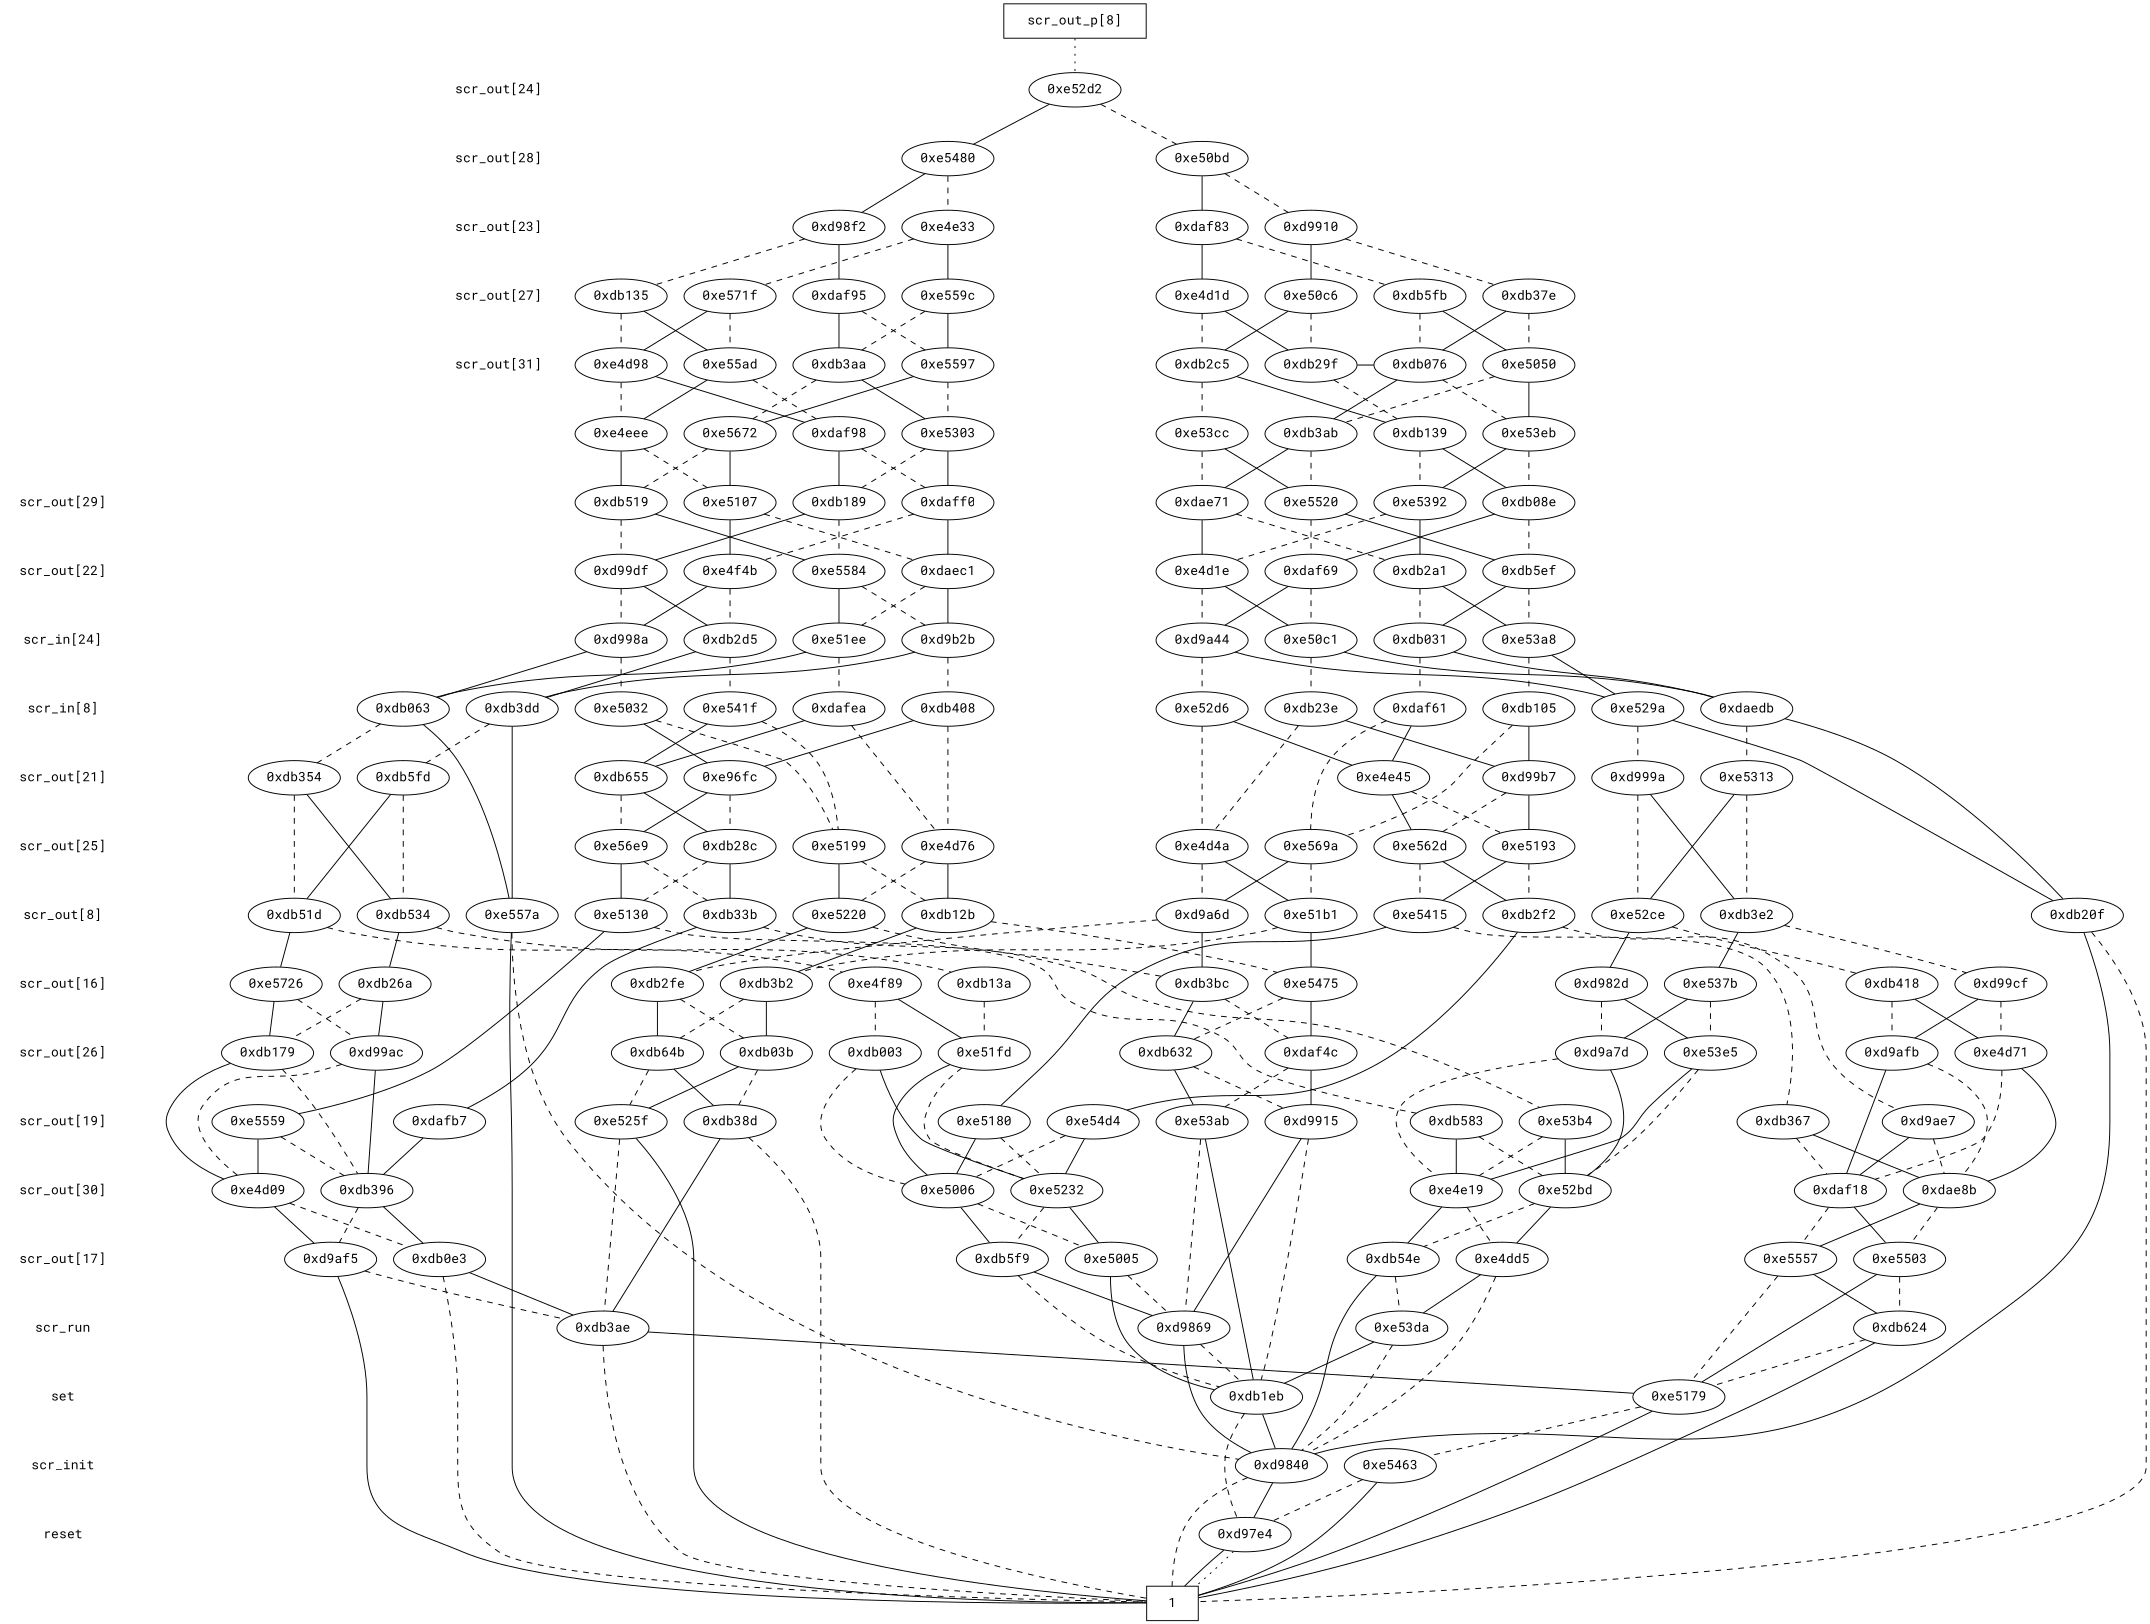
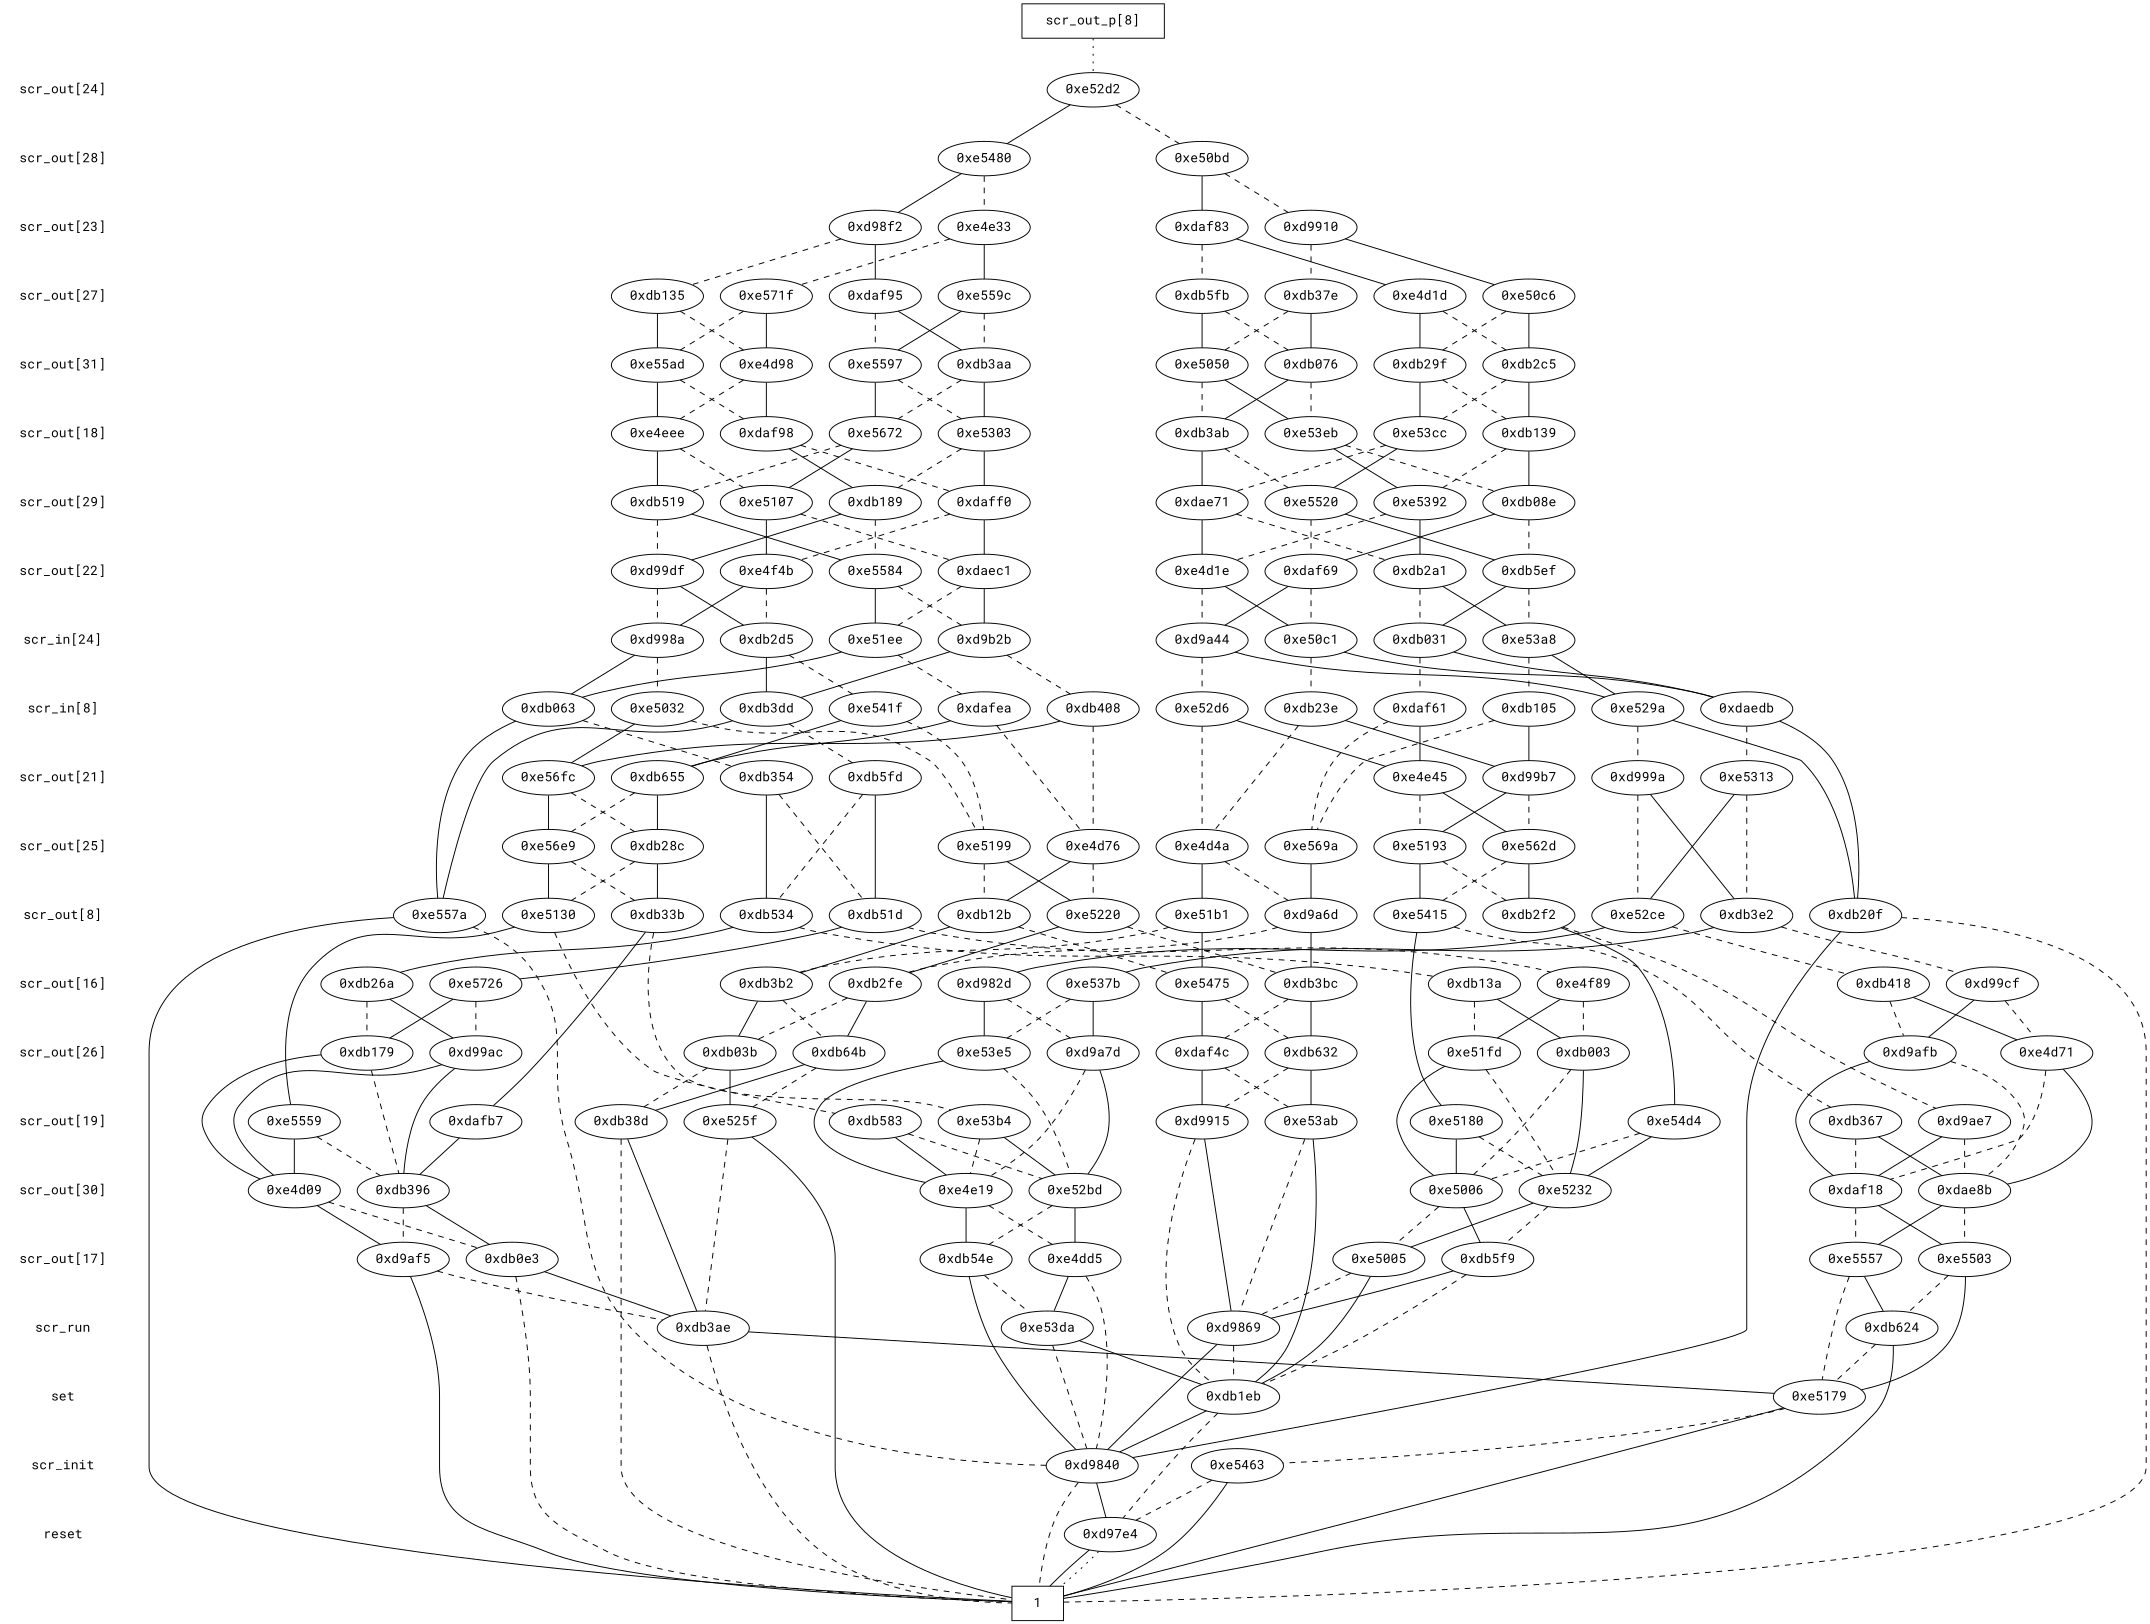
edge "0xdb29f" -- "0xdb076": now "0xdb29f" -- "0xe53cc"
node "scr_out[18]": added
node "0xe96fc": label "0xe96fc" -> "0xe56fc"
edge "0xe569a" -- "0xe51b1": removed
edge "0xdb13a" -- "0xdb003": added
edge "0xd99ac" -- "0xe4d09": style dashed -> solid
